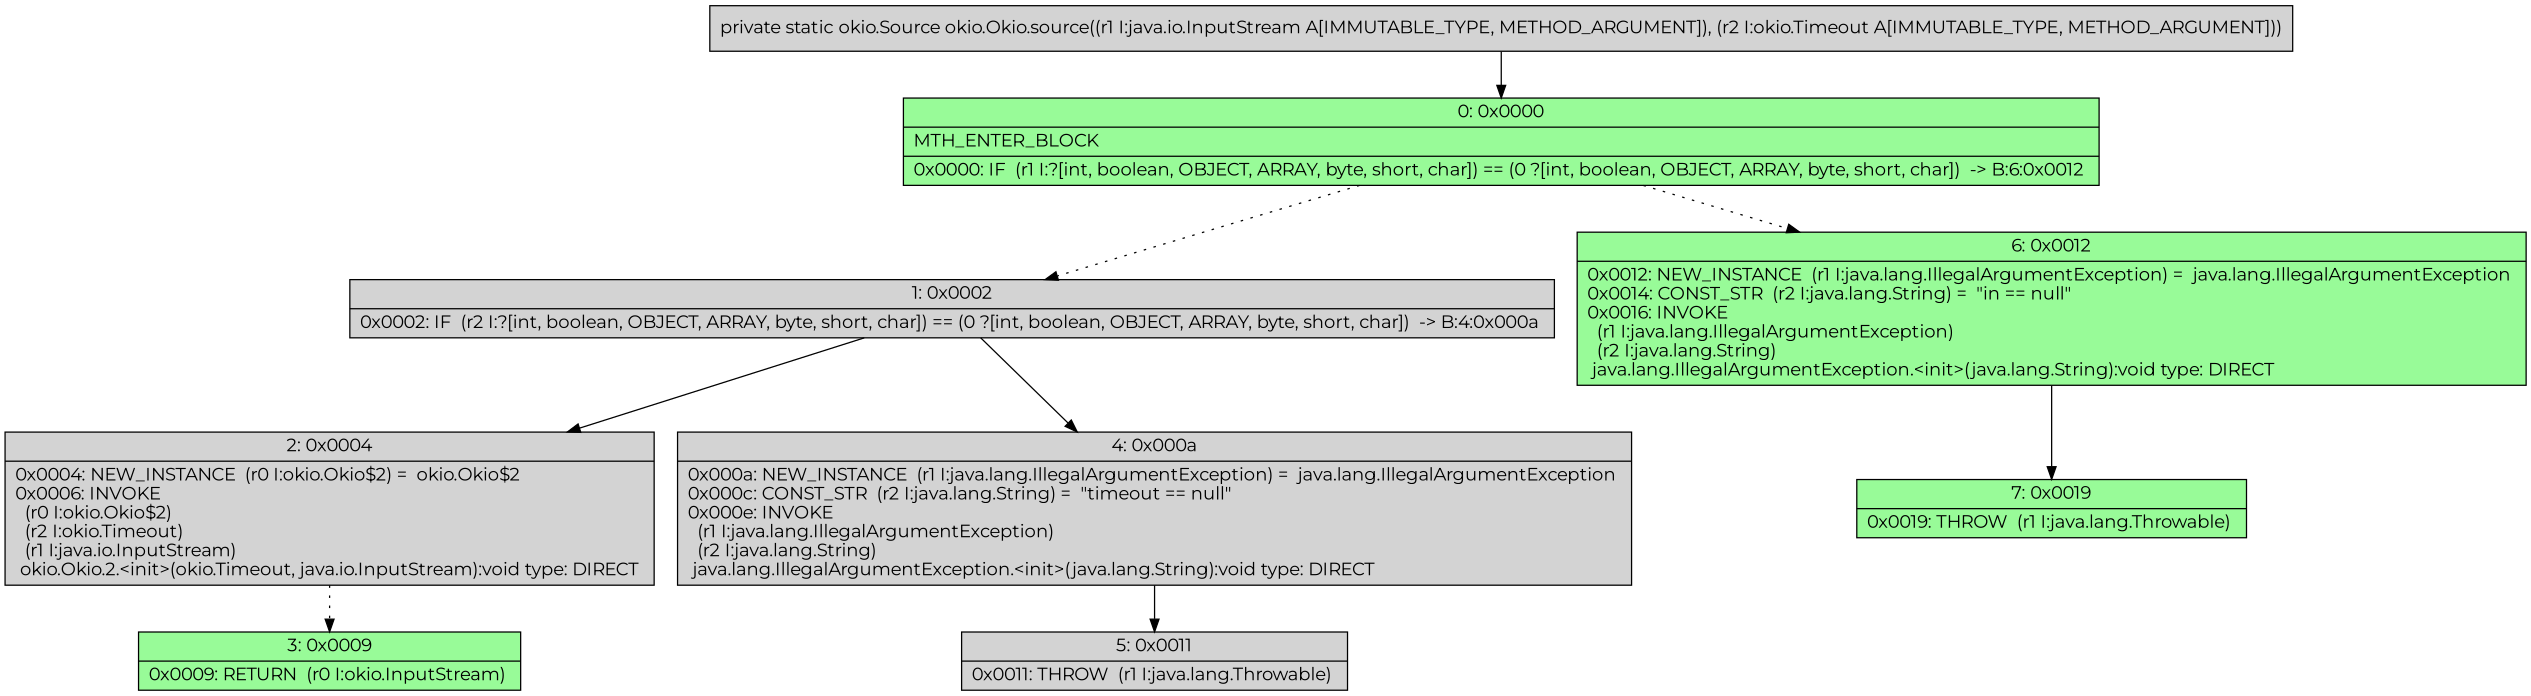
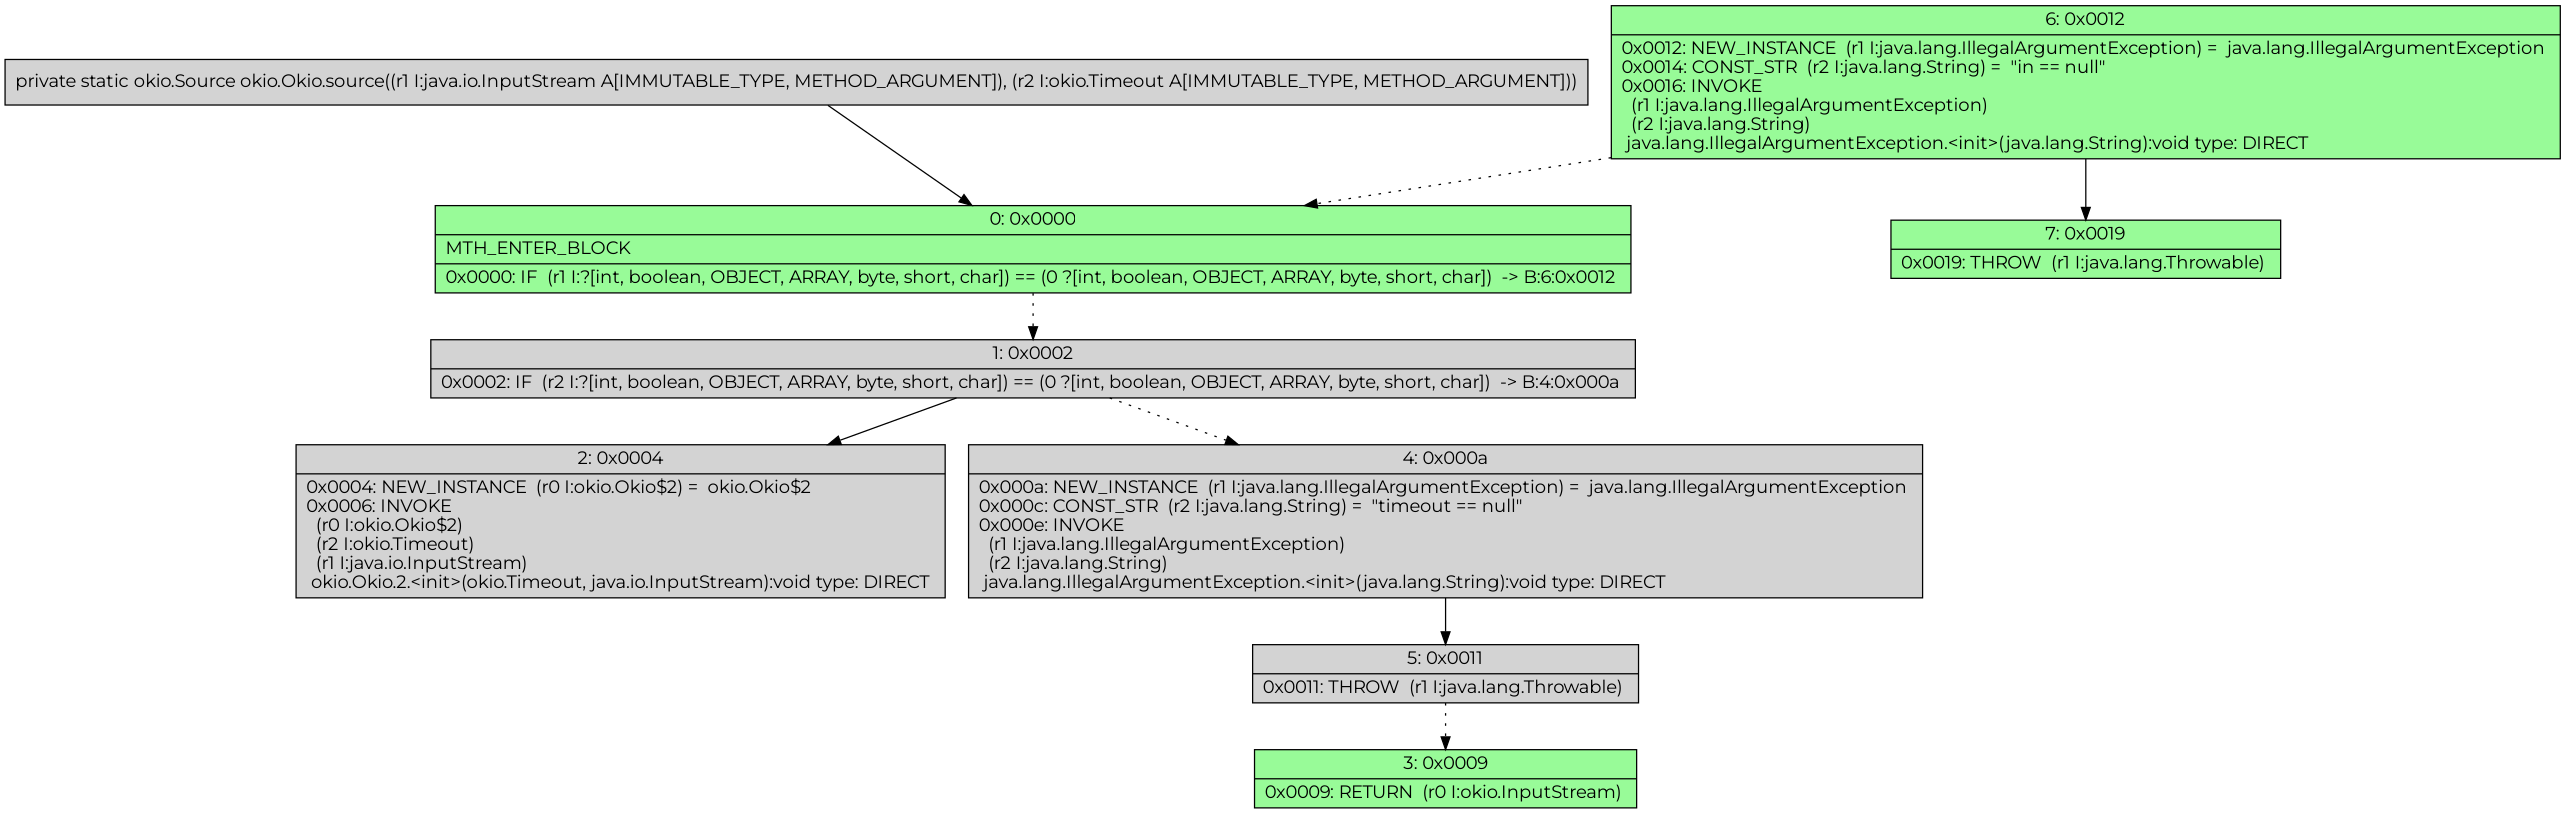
edge "0: 0x0000" -> "6: 0x0012": reversed
edge "1: 0x0002" -> "4: 0x000a": style solid -> dotted
edge "2: 0x0004" -> "3: 0x0009": now "5: 0x0011" -> "3: 0x0009"
